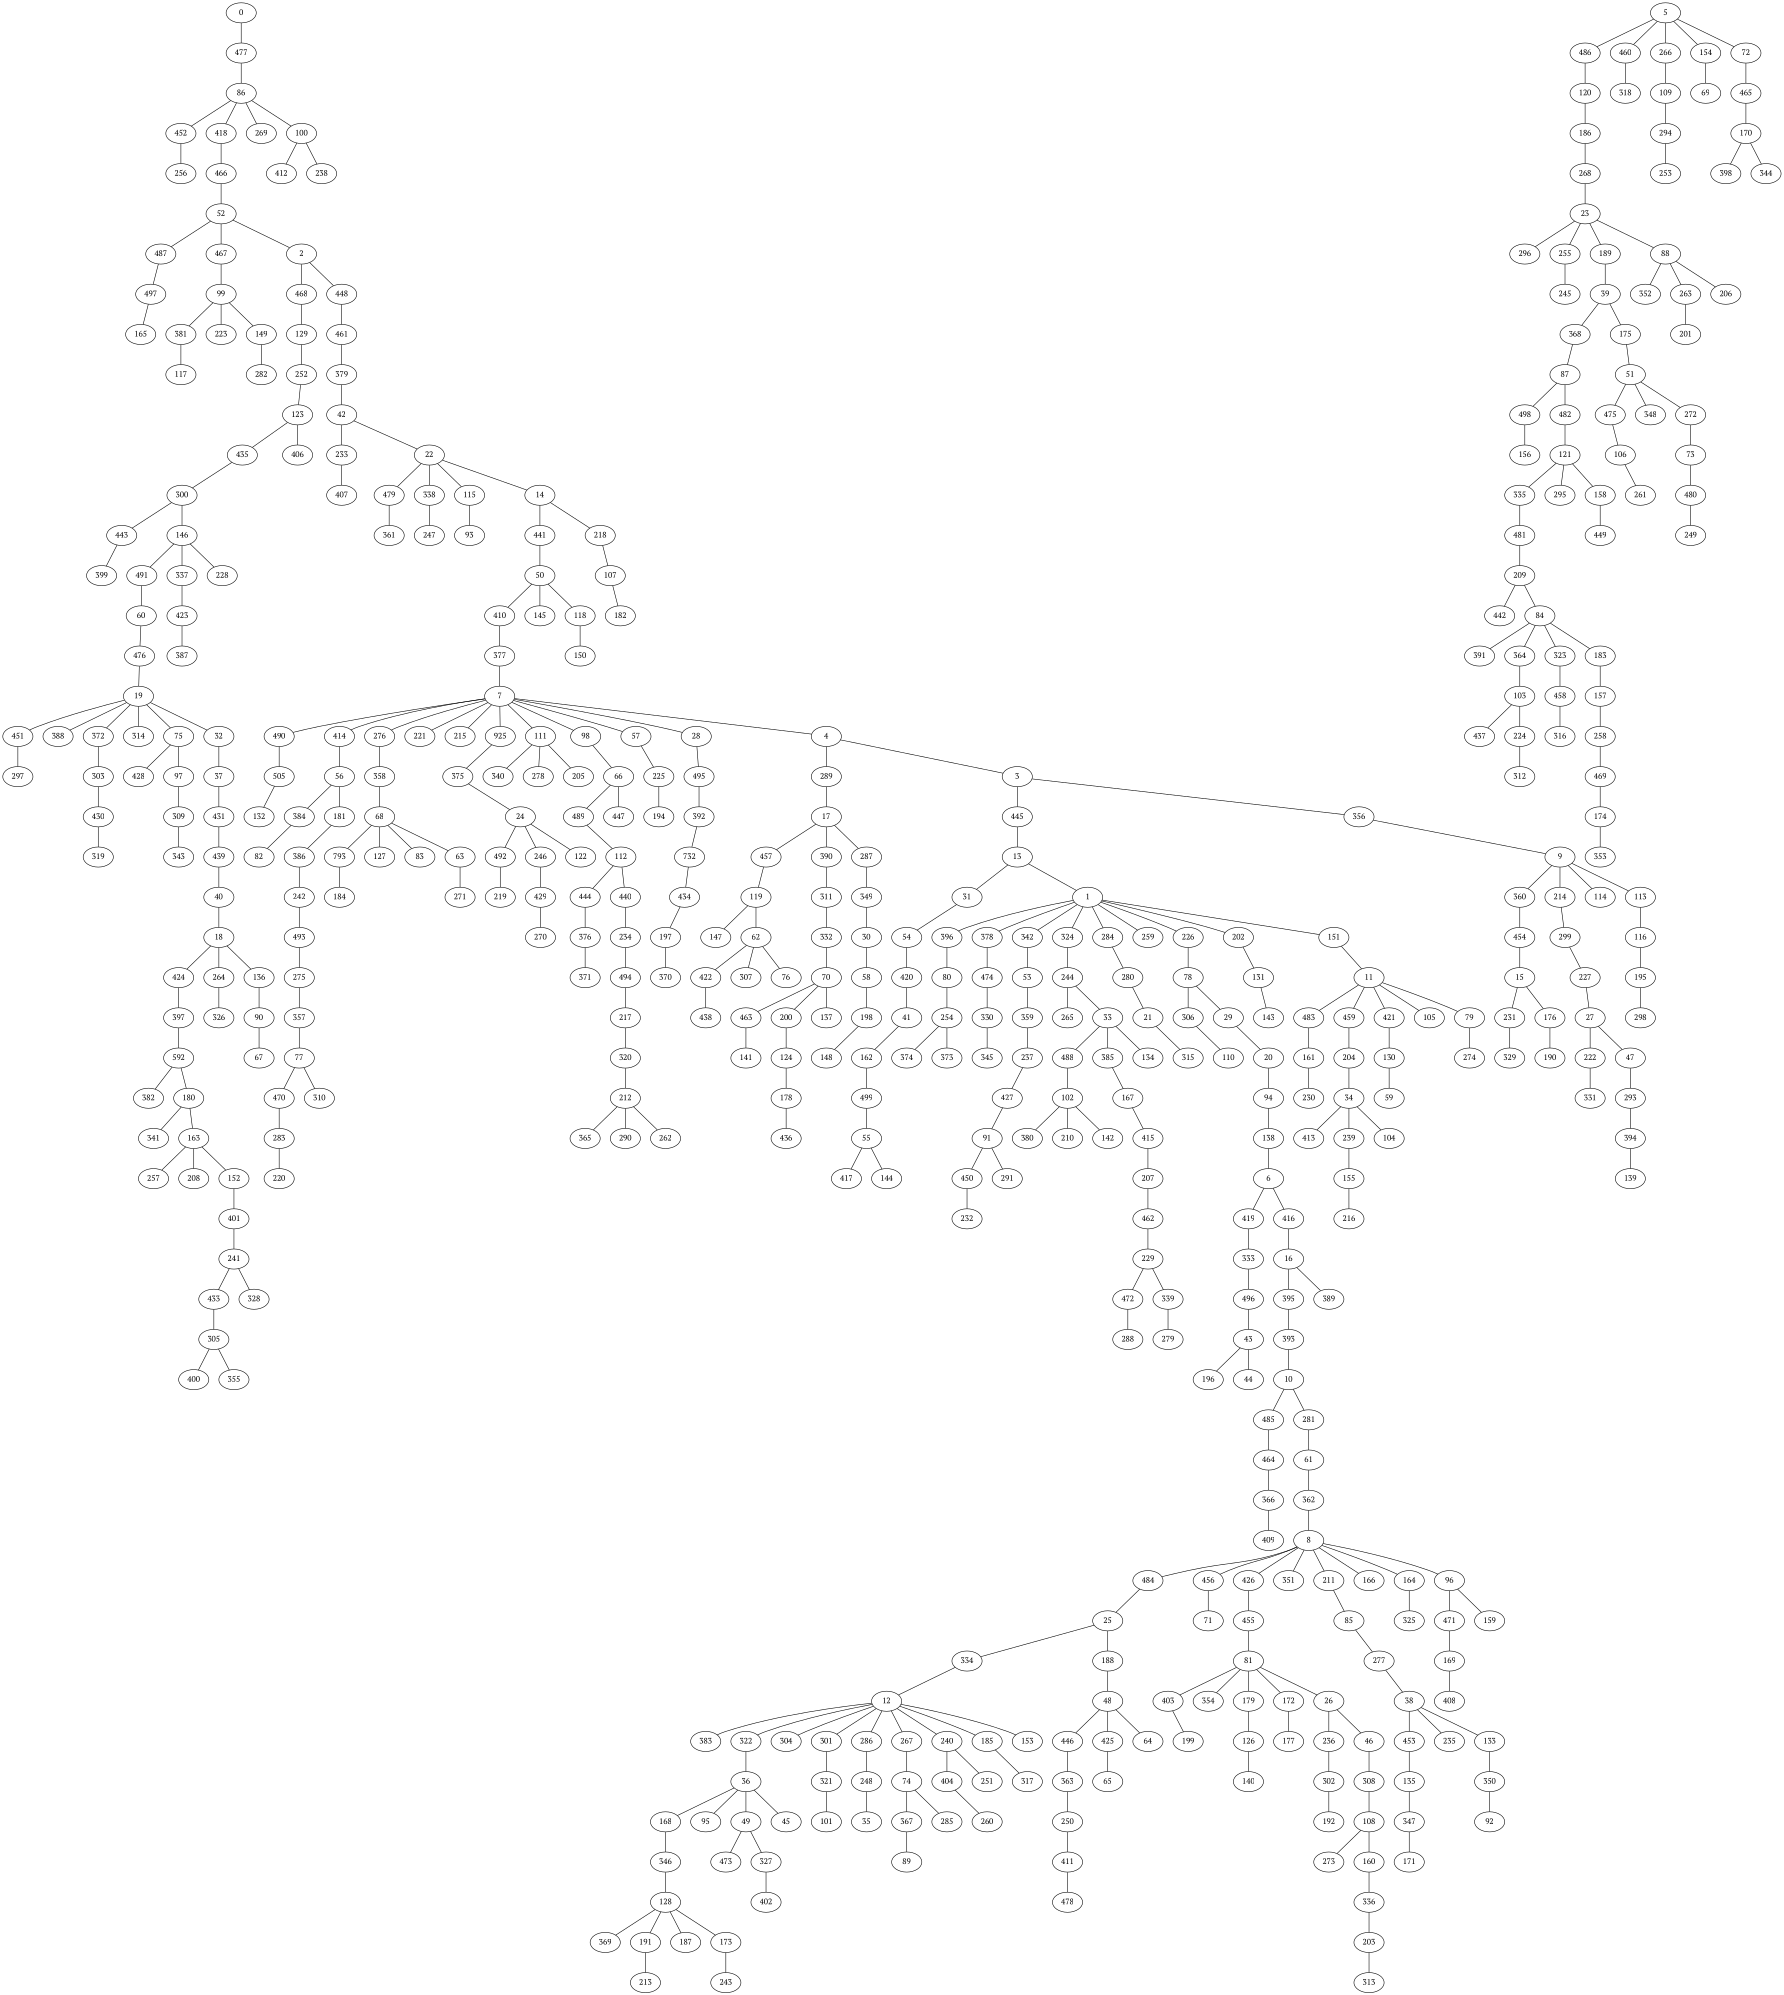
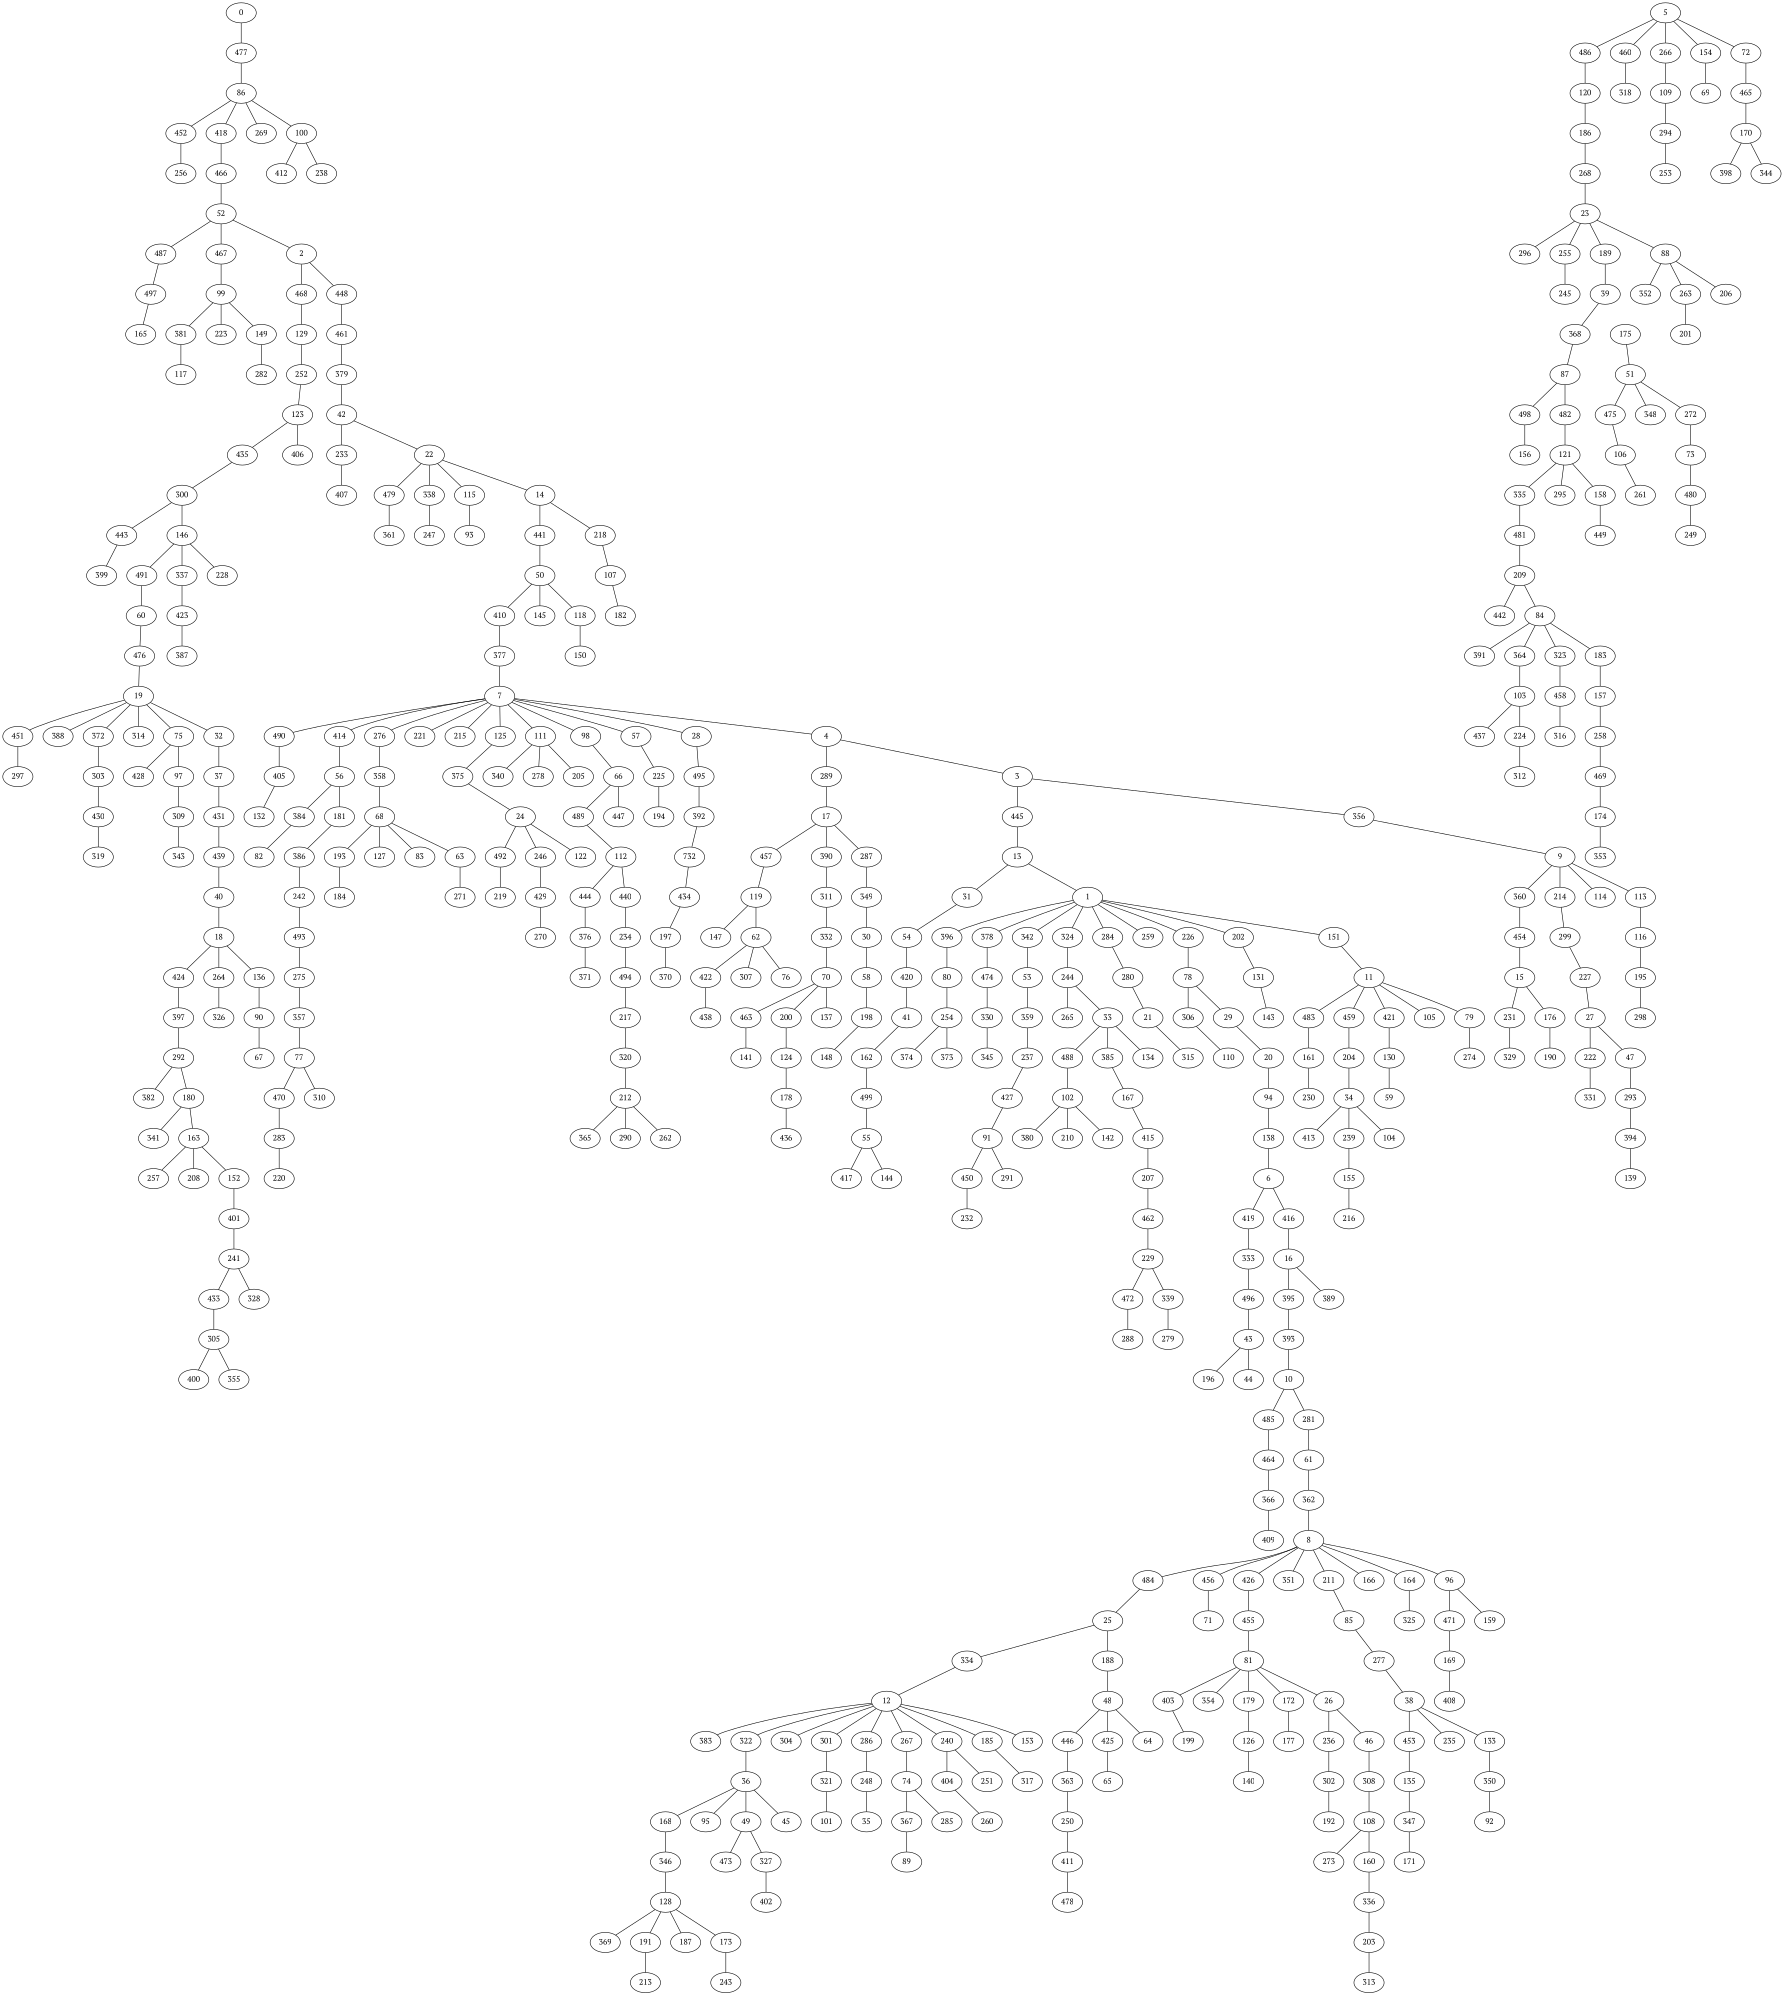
edge "39" -- "175": removed
node "925": label "925" -> "125"
node "505": label "505" -> "405"
node "793": label "793" -> "193"
node "592": label "592" -> "292"
